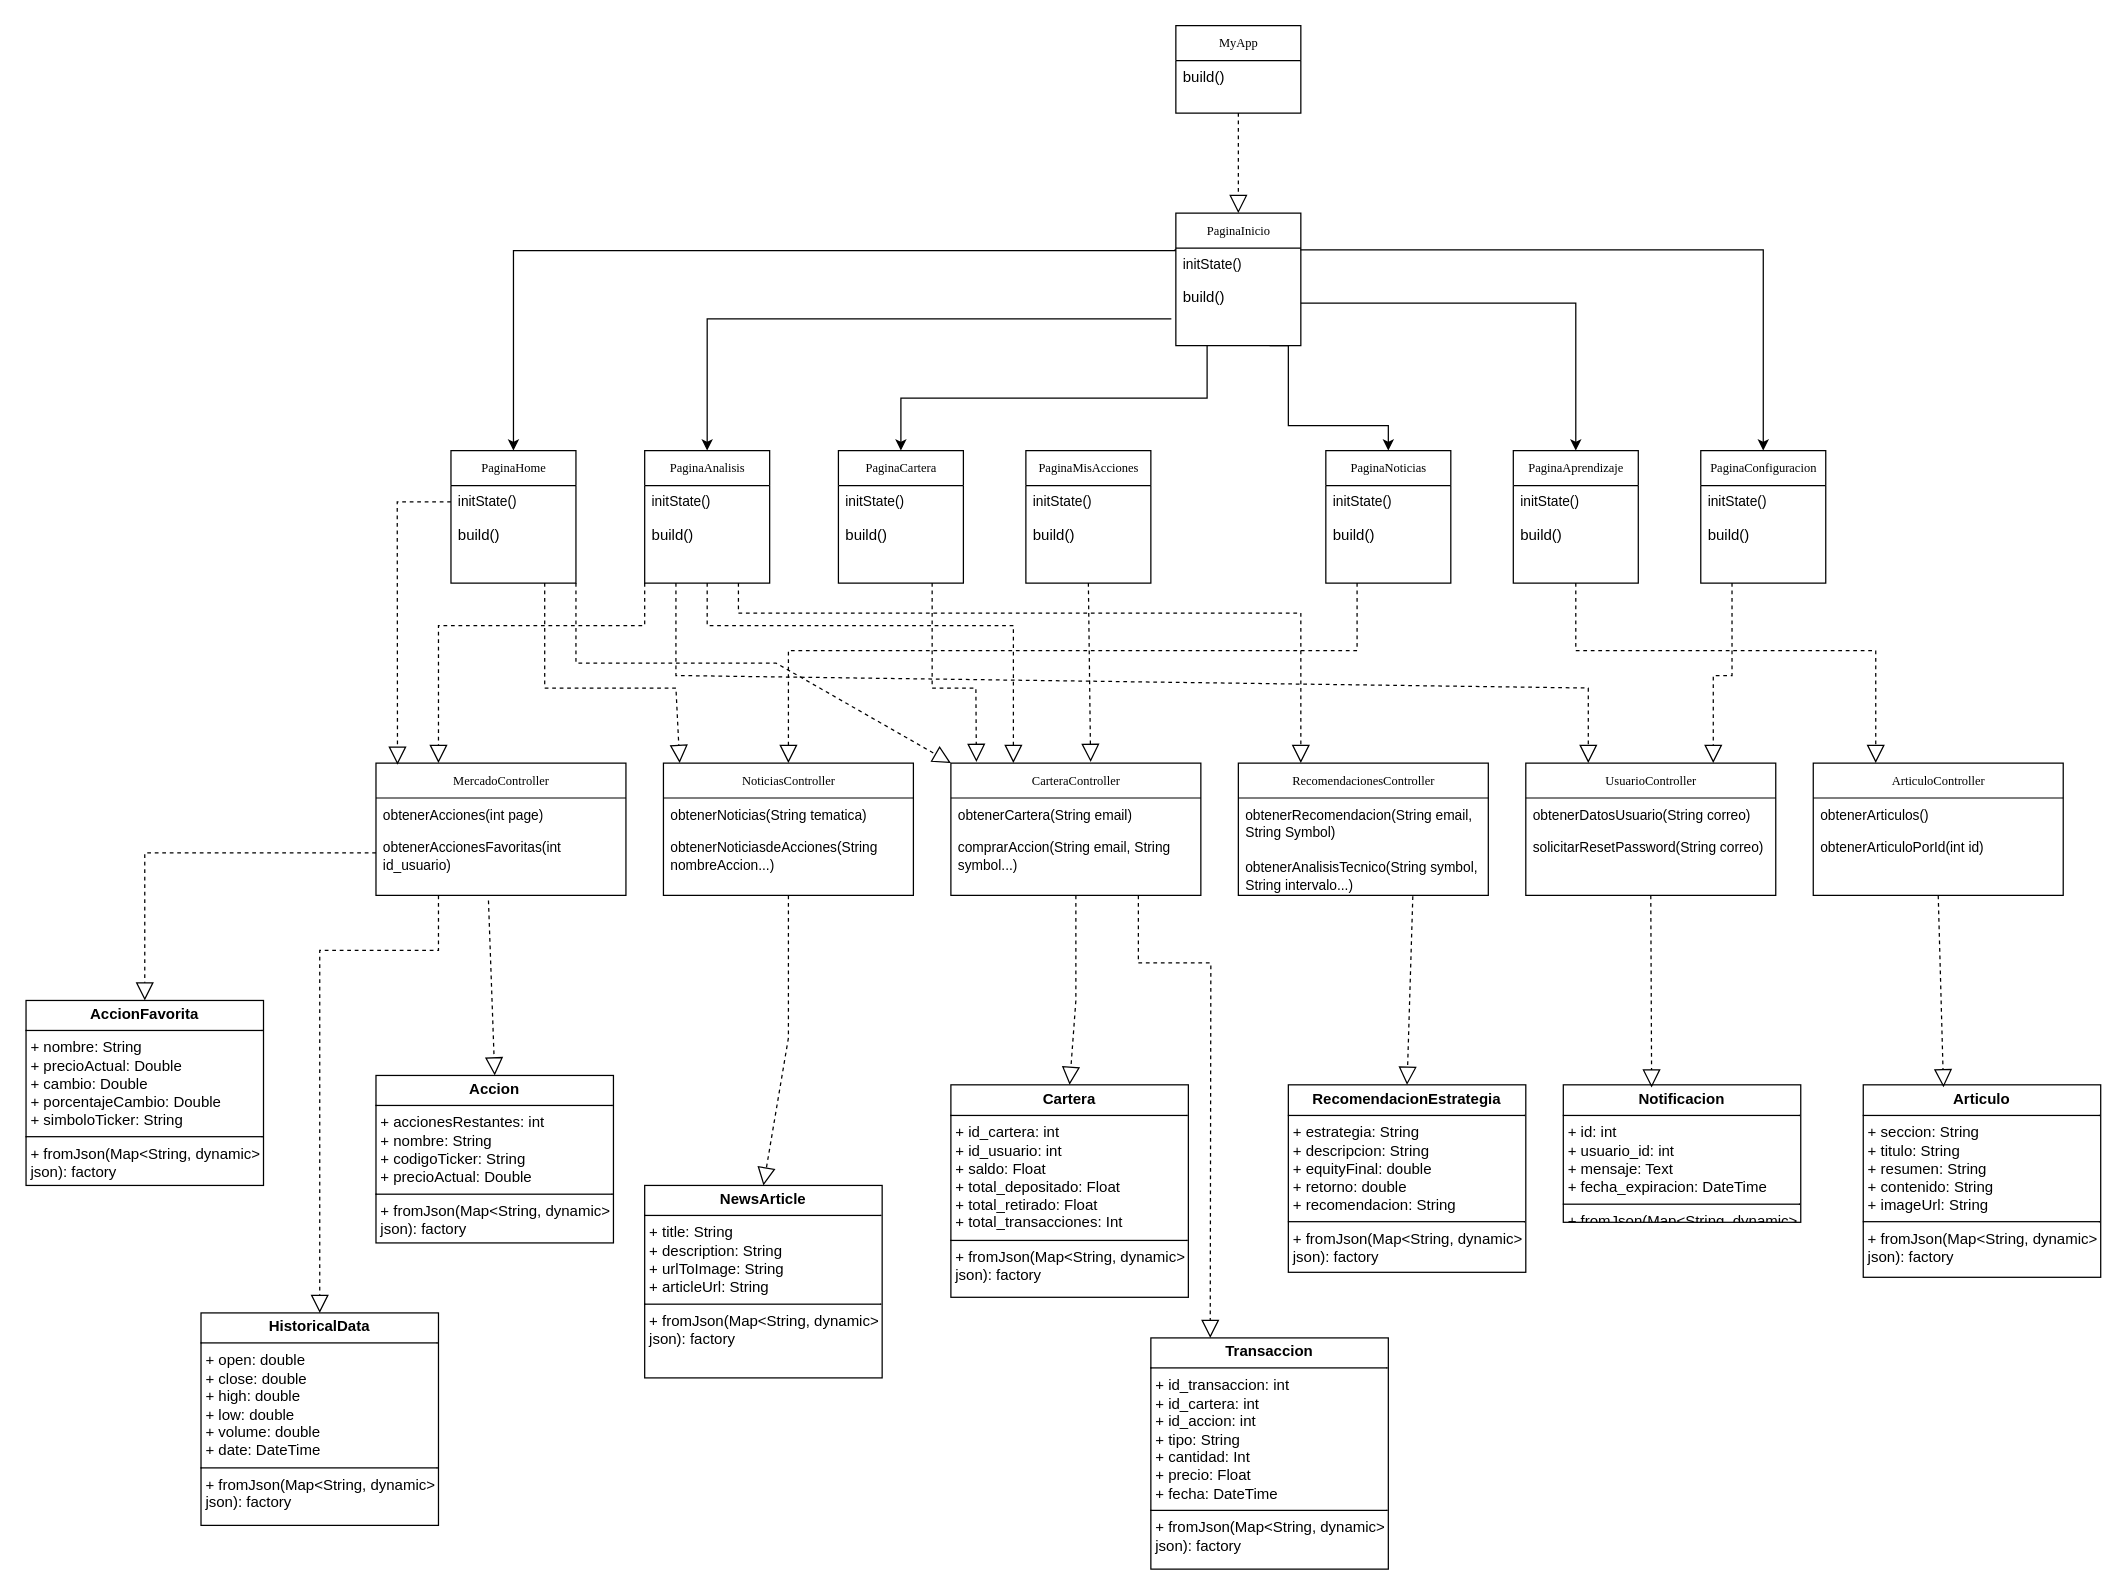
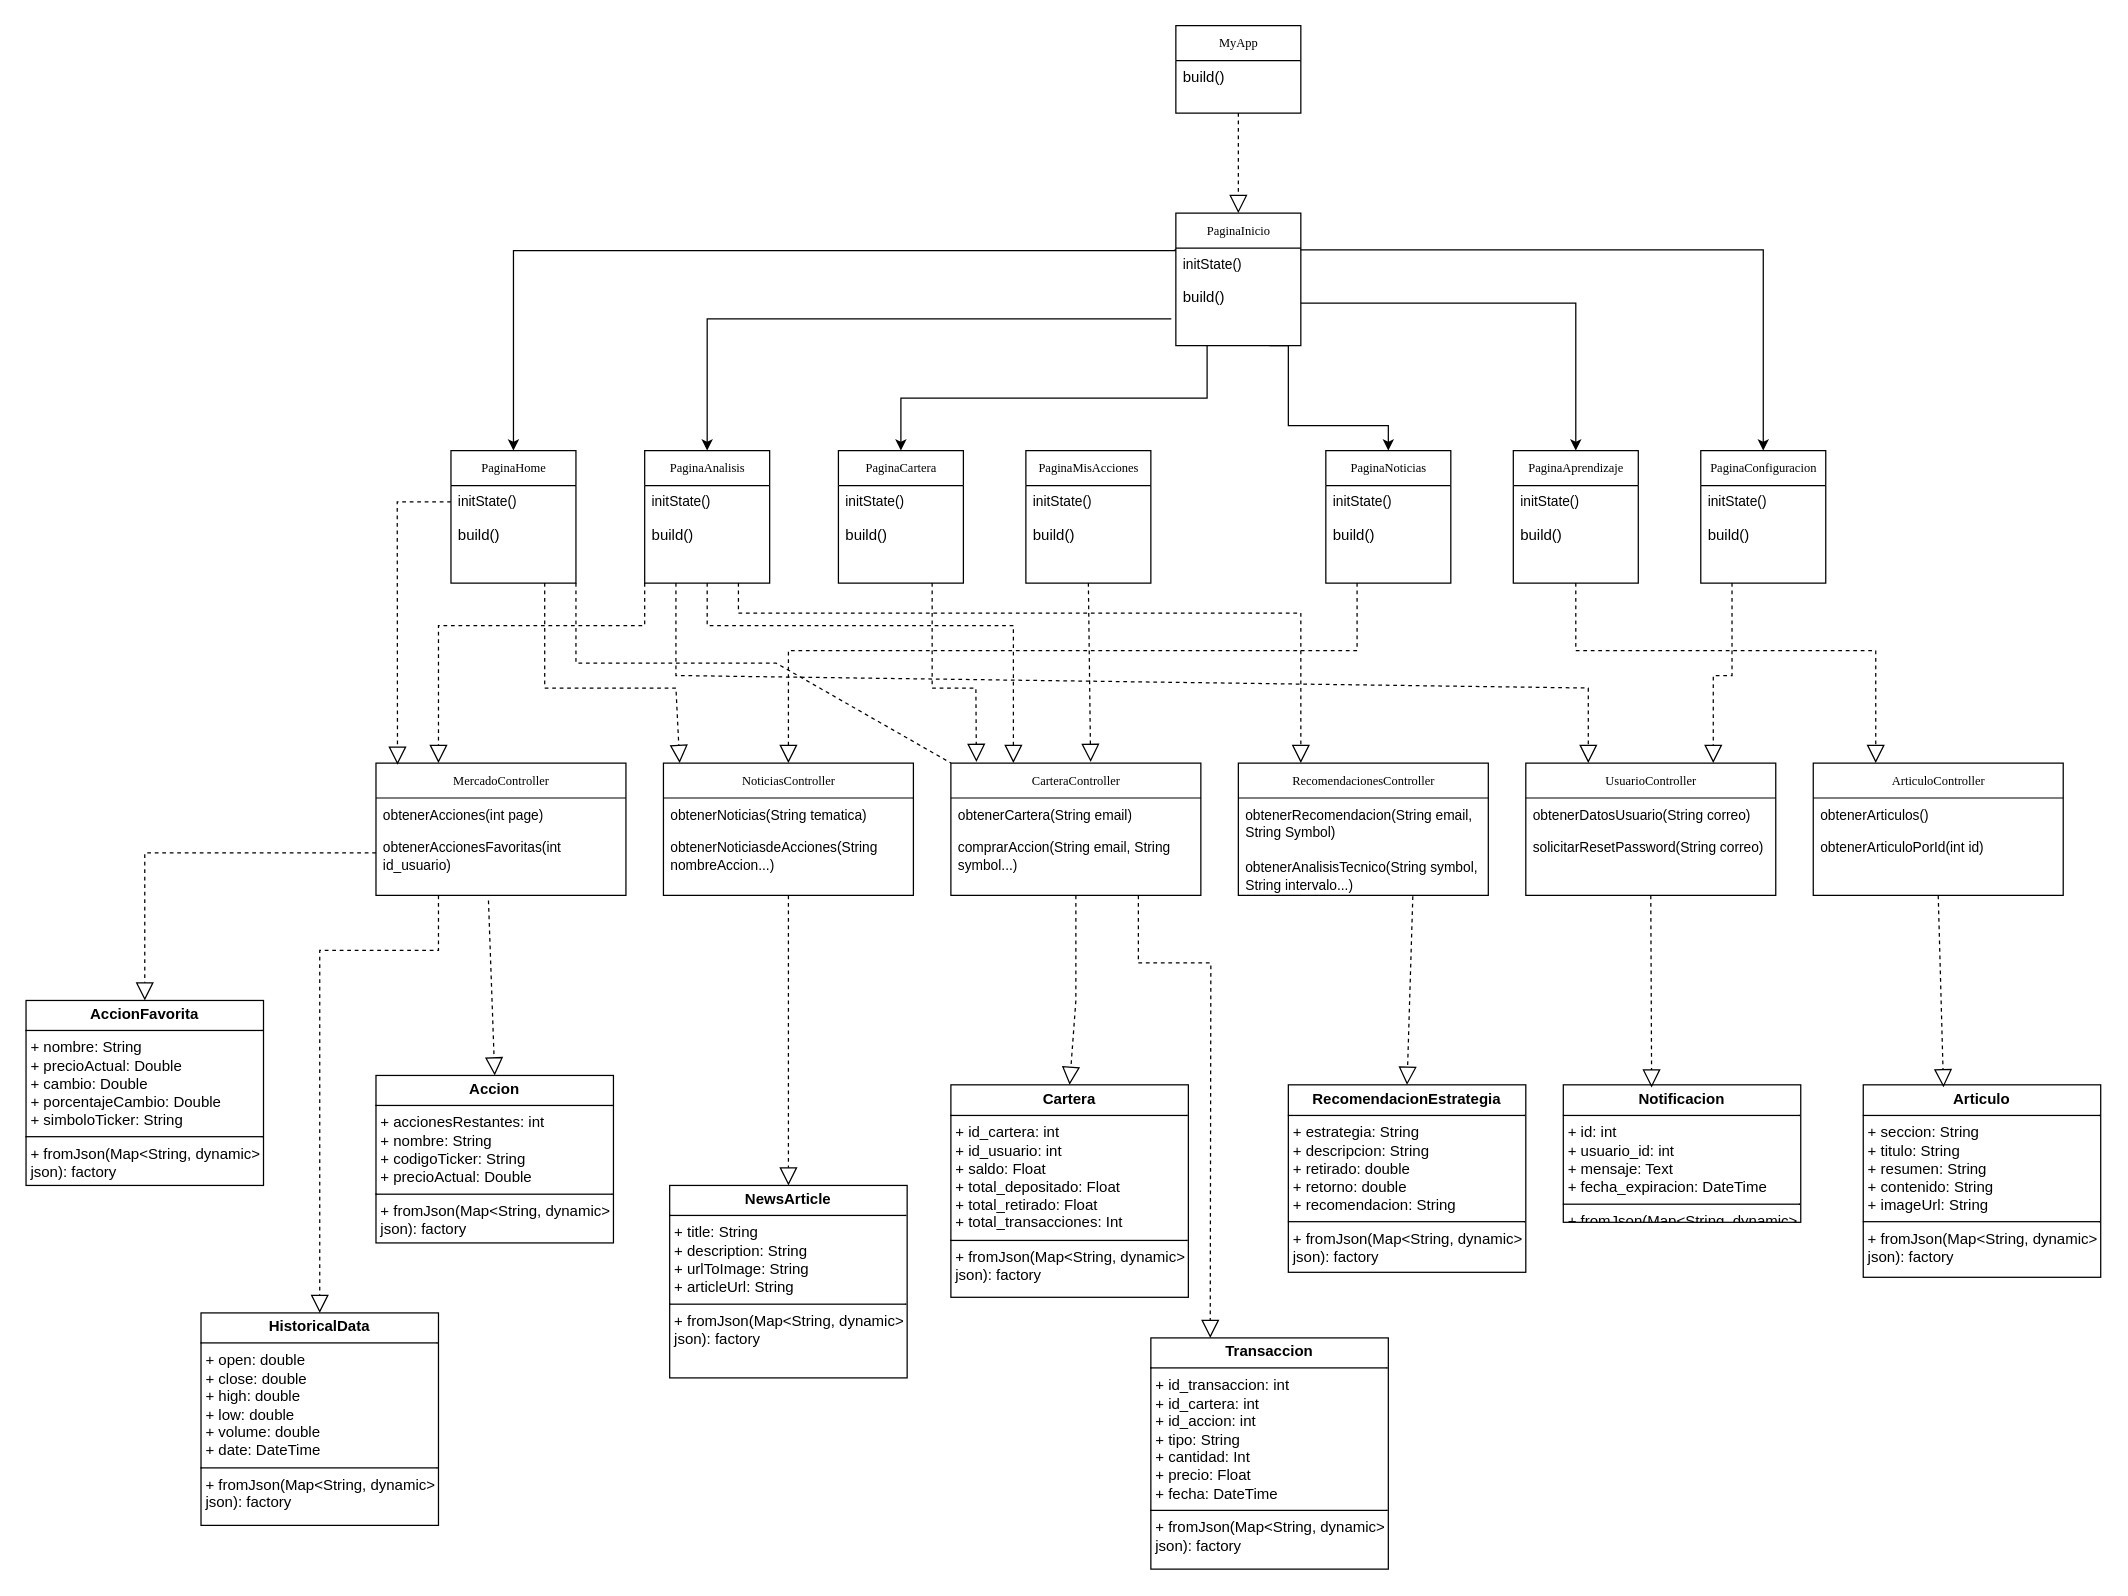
edge "PaginaHome" -> "CarteraController": arrowhead block -> none
node "RecomendacionEstrategia + estrategia: String + descripcion: String + equityFinal: double + retorno: double + recomendacion: String + fromJson(Map<String, dynamic> json): factory": label "RecomendacionEstrategia + estrategia: String + descripcion: String + equityFinal: double + retorno: double + recomendacion: String + fromJson(Map<String, dynamic> json): factory" -> "RecomendacionEstrategia + estrategia: String + descripcion: String + retirado: double + retorno: double + recomendacion: String + fromJson(Map<String, dynamic> json): factory"
node "NewsArticle + title: String + description: String + urlToImage: String + articleUrl: String + fromJson(Map<String, dynamic> json): factory": moved (763, 1282) -> (788, 1282)
